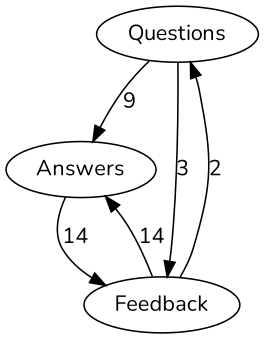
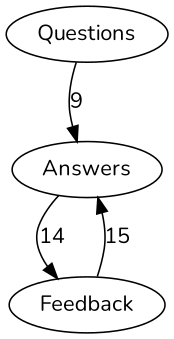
edge "Questions" -> "Feedback": removed, label "3"
edge "Feedback" -> "Questions": removed, label "2"
edge "Feedback" -> "Answers": label "14" -> "15"
